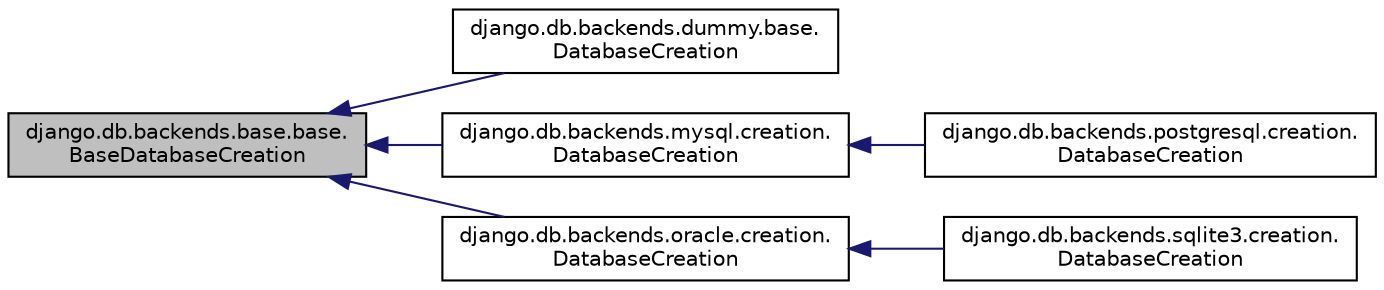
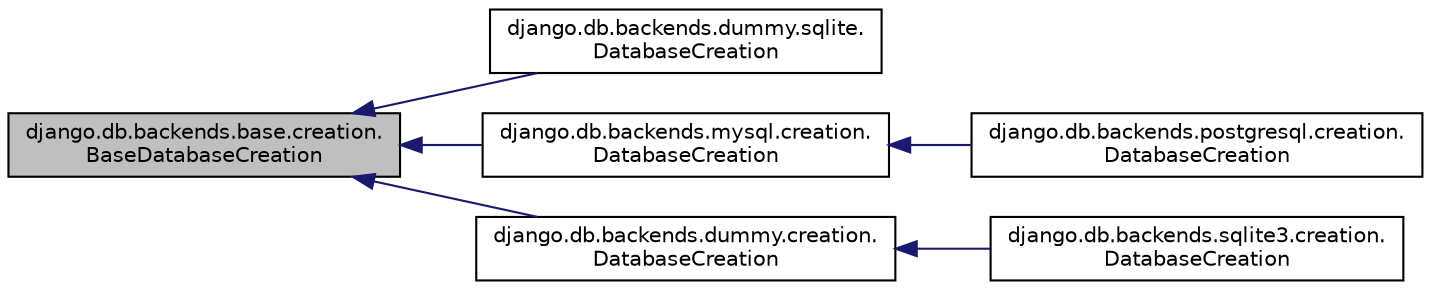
node "django.db.backends.dummy.base. DatabaseCreation": label "django.db.backends.dummy.base. DatabaseCreation" -> "django.db.backends.dummy.sqlite. DatabaseCreation"
node "django.db.backends.base.base. BaseDatabaseCreation": label "django.db.backends.base.base. BaseDatabaseCreation" -> "django.db.backends.base.creation. BaseDatabaseCreation"
node "django.db.backends.oracle.creation. DatabaseCreation": label "django.db.backends.oracle.creation. DatabaseCreation" -> "django.db.backends.dummy.creation. DatabaseCreation"
